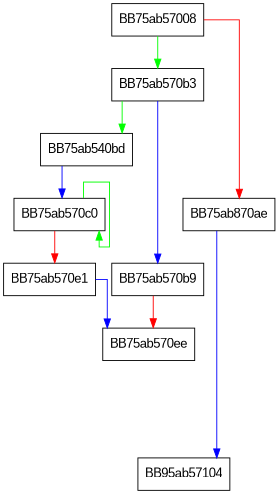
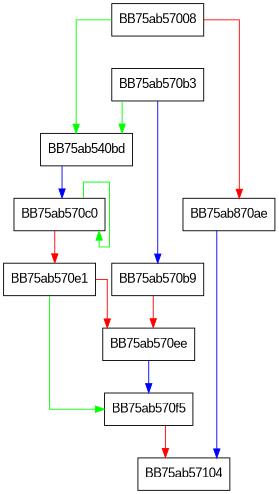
edge "BB75ab57008" -> "BB75ab570b3": now "BB75ab57008" -> "BB75ab540bd"
edge "BB75ab570e1" -> "BB75ab570ee": color blue -> red
node "BB75ab570f5": added
node "BB95ab57104": label "BB95ab57104" -> "BB75ab57104"
